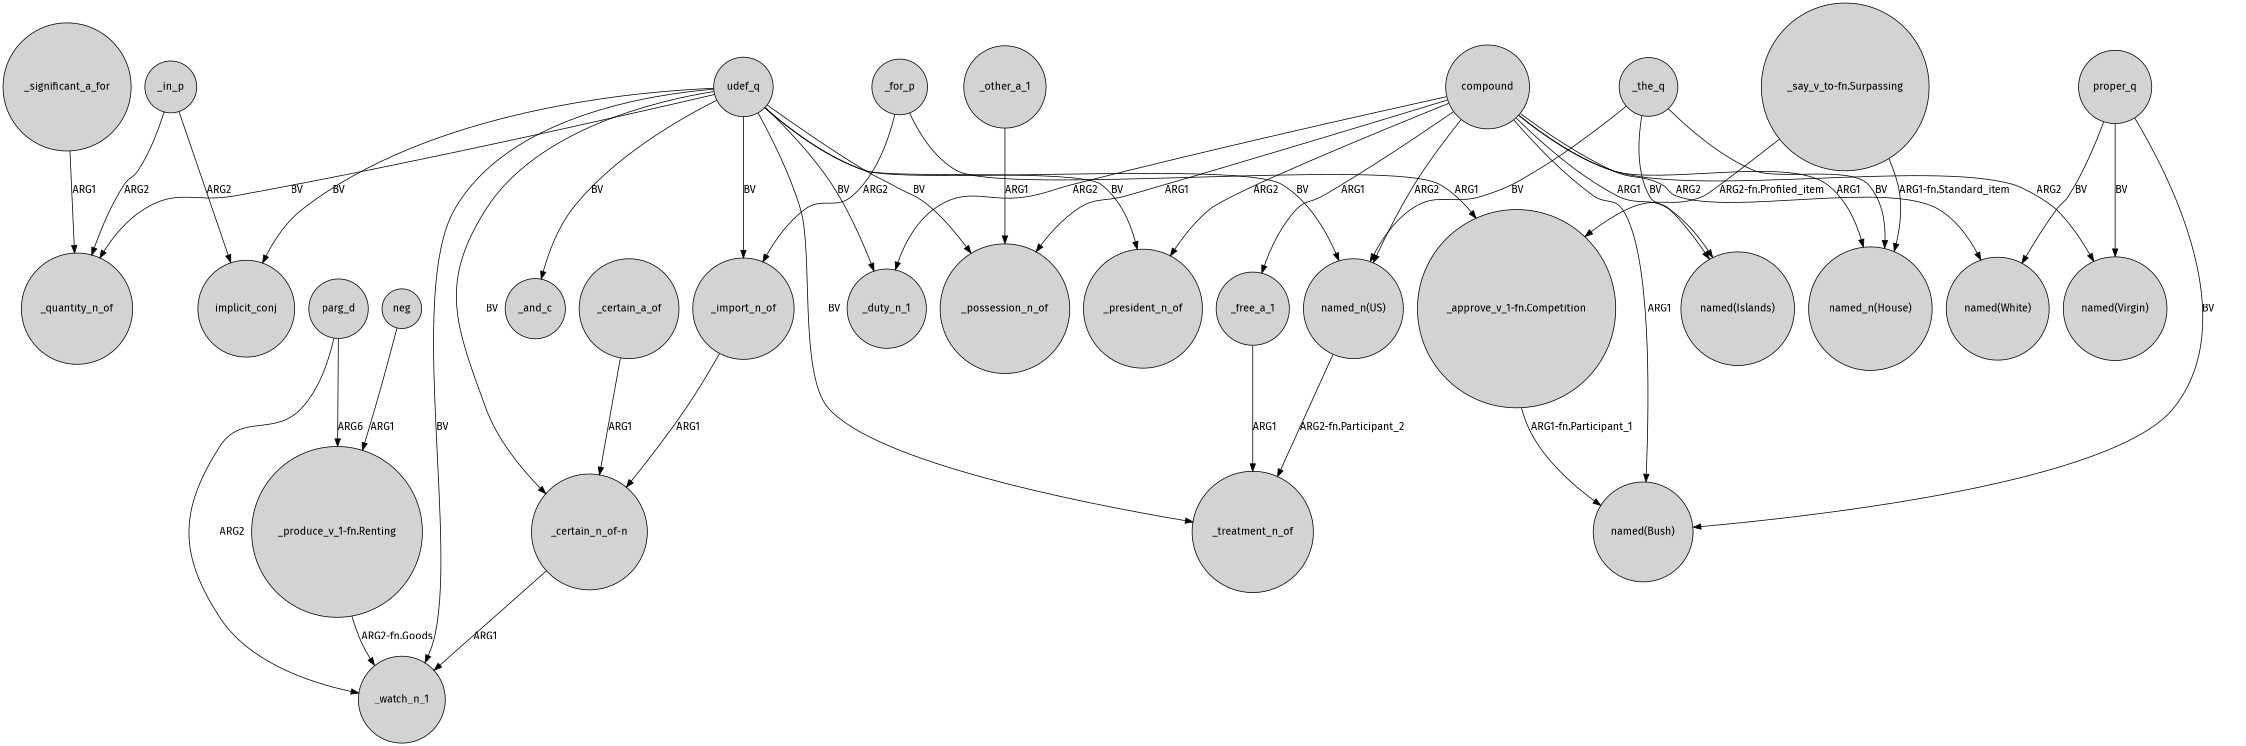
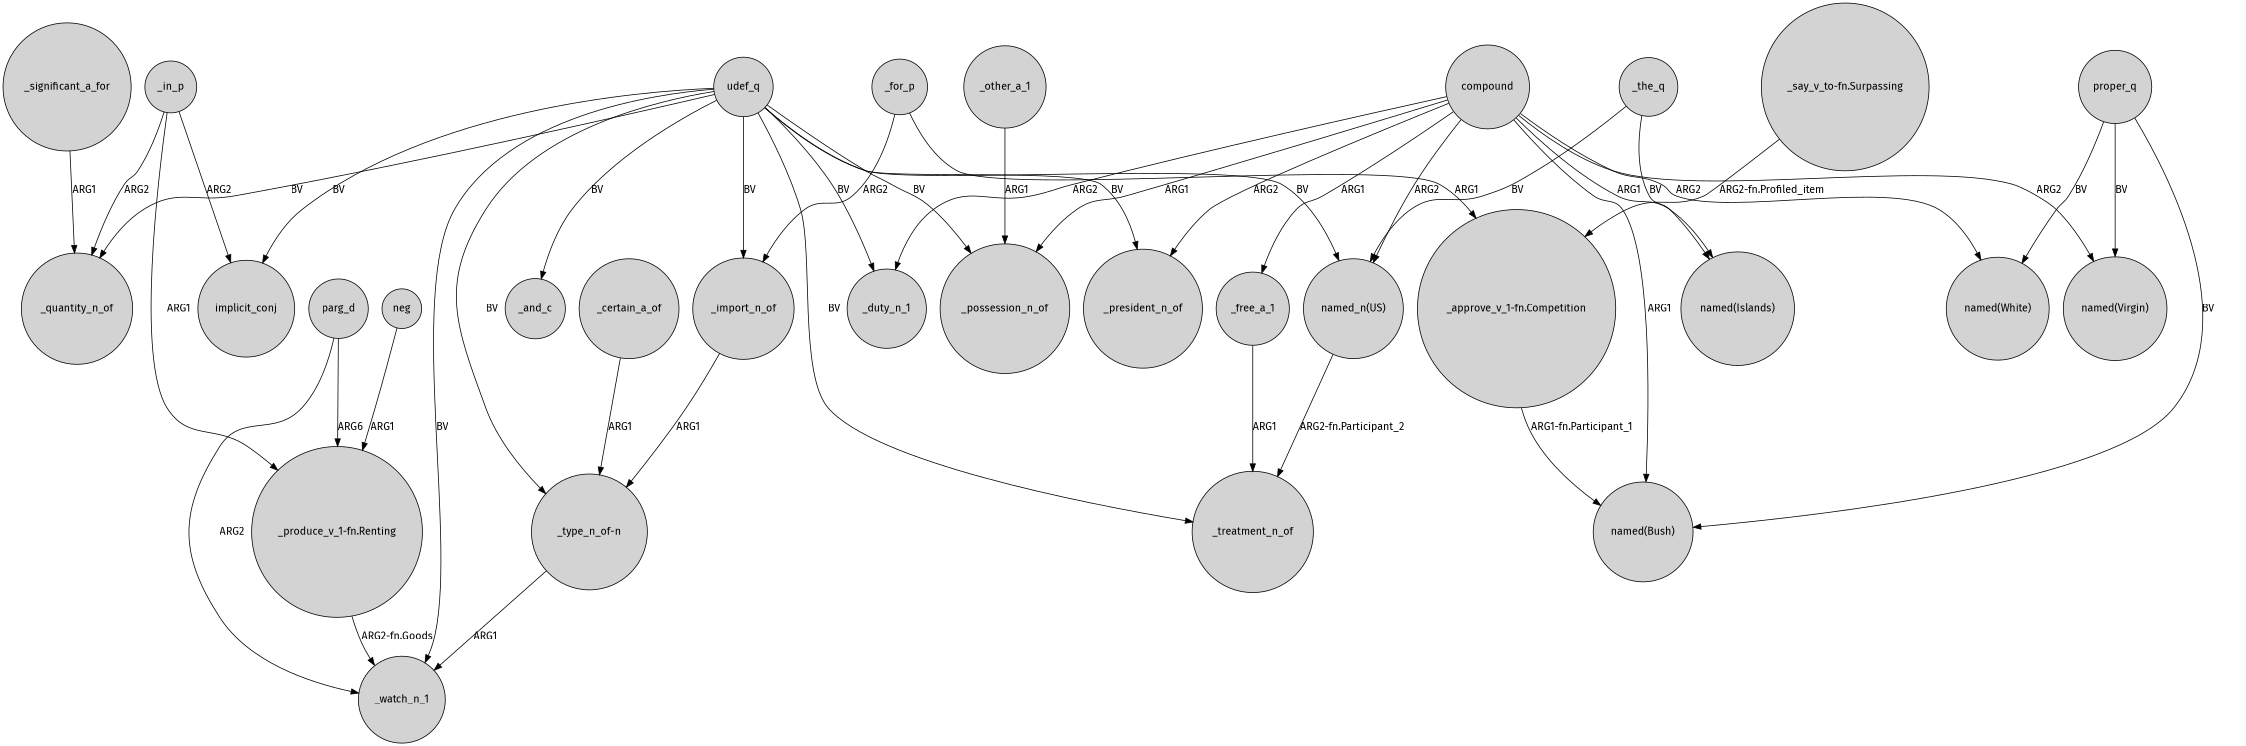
node "named_n(House)": removed
edge "_in_p" -> "_produce_v_1-fn.Renting": added, label "ARG1"
node "_certain_n_of-n": label "_certain_n_of-n" -> "_type_n_of-n"
